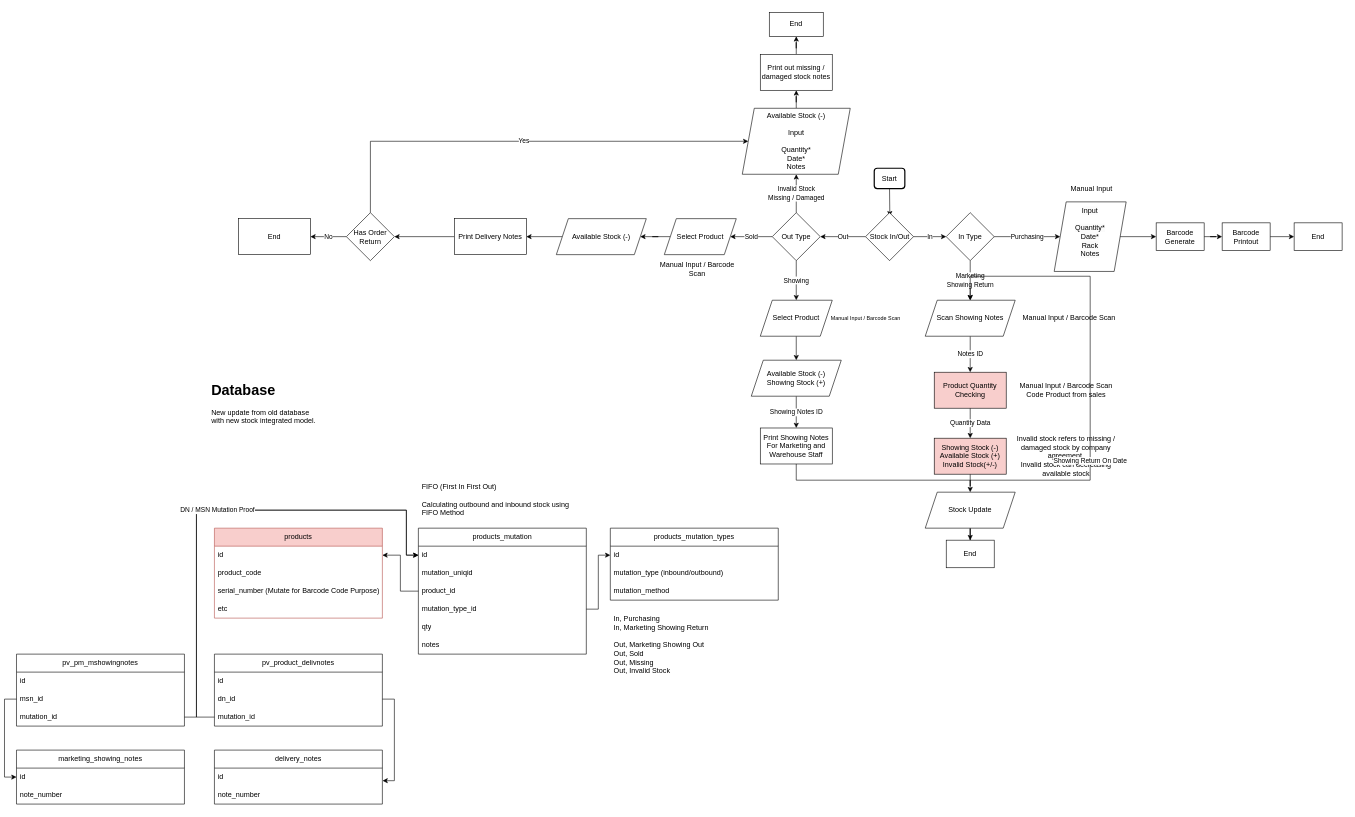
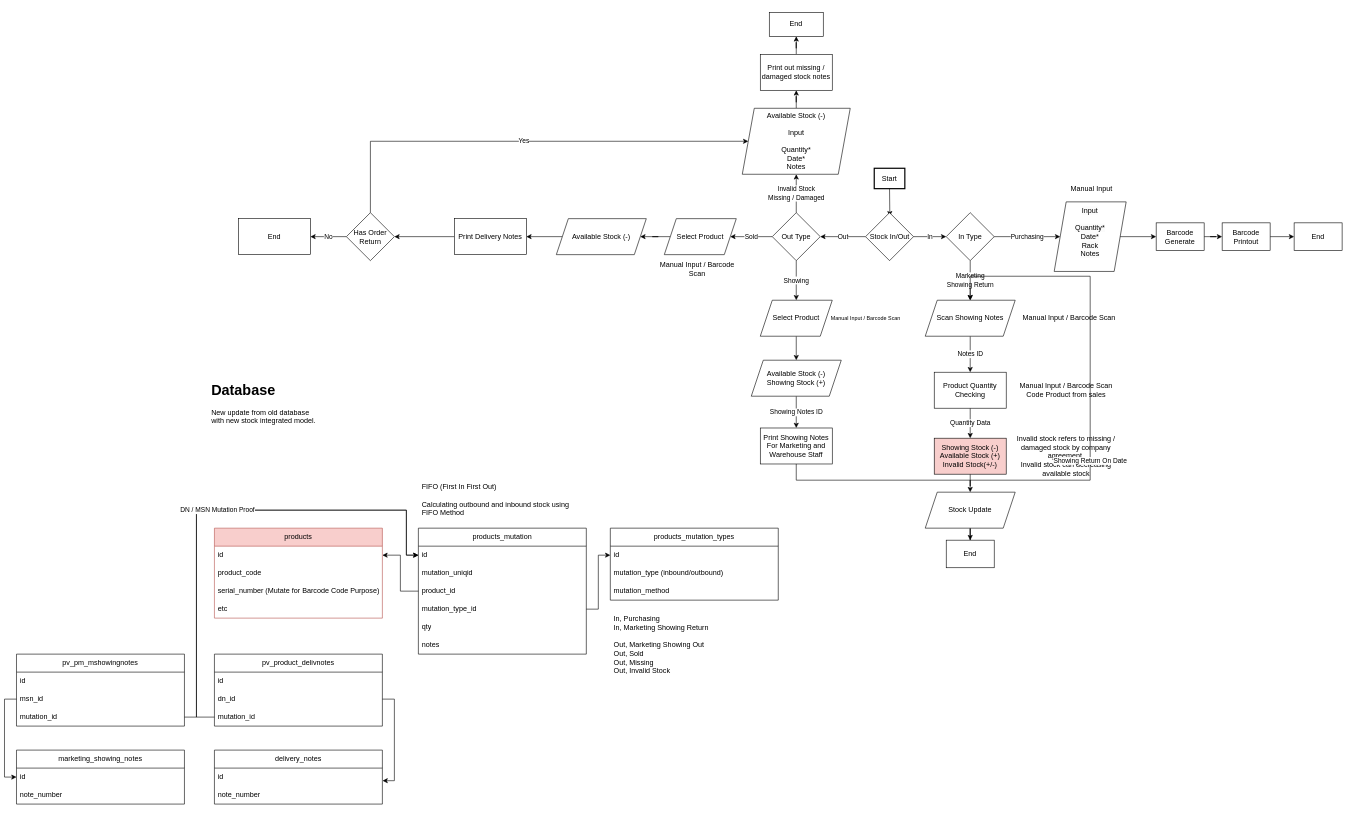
node "Start": shape rounded rectangle -> rectangle
node "Product Quantity Checking": fillcolor #f8cecc -> #ffffff
